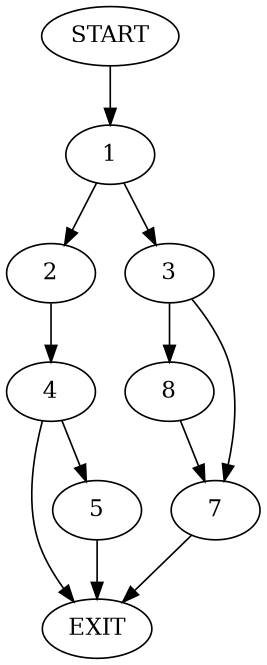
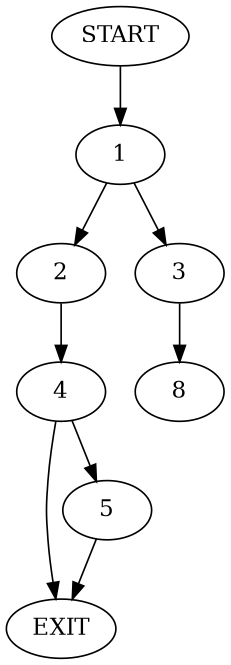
node "7": removed
